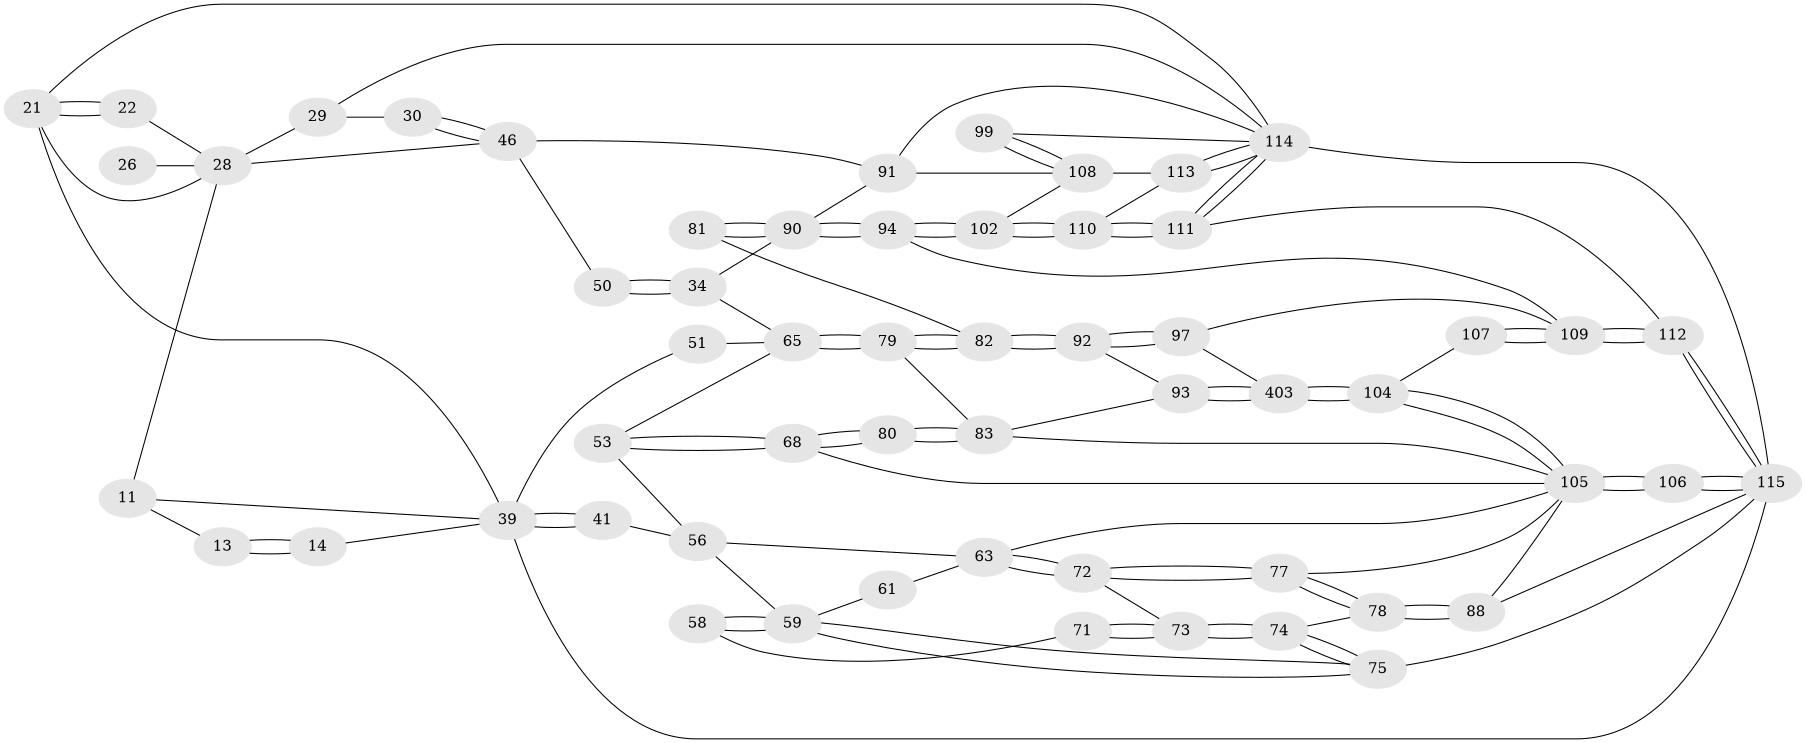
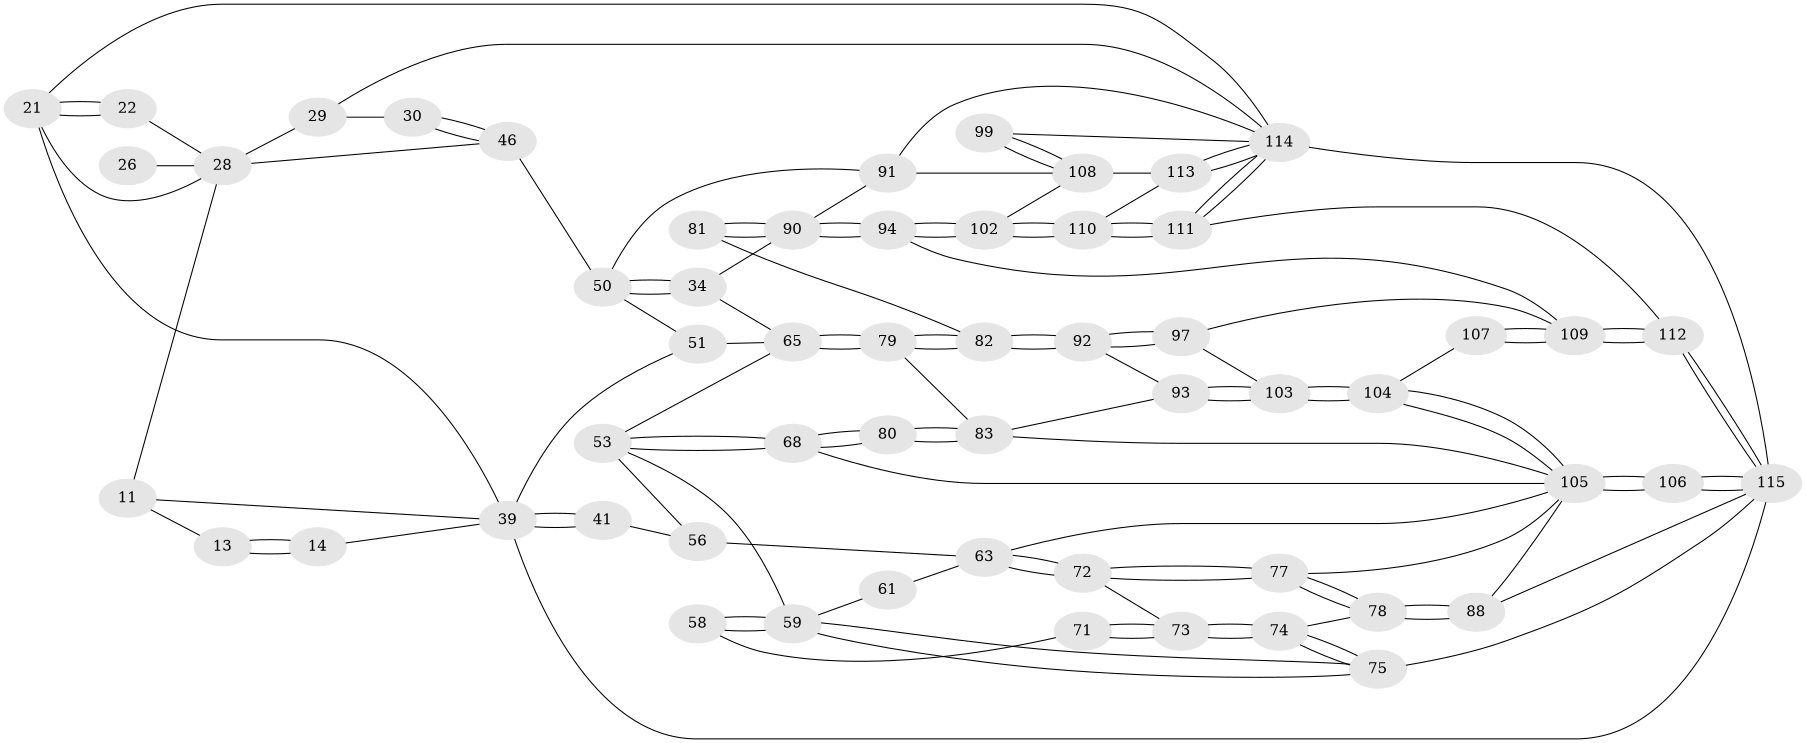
edge "46" -- "91": now "50" -- "91"
edge "50" -- "51": added
node "403": label "403" -> "103"
edge "56" -- "59": now "53" -- "59"
